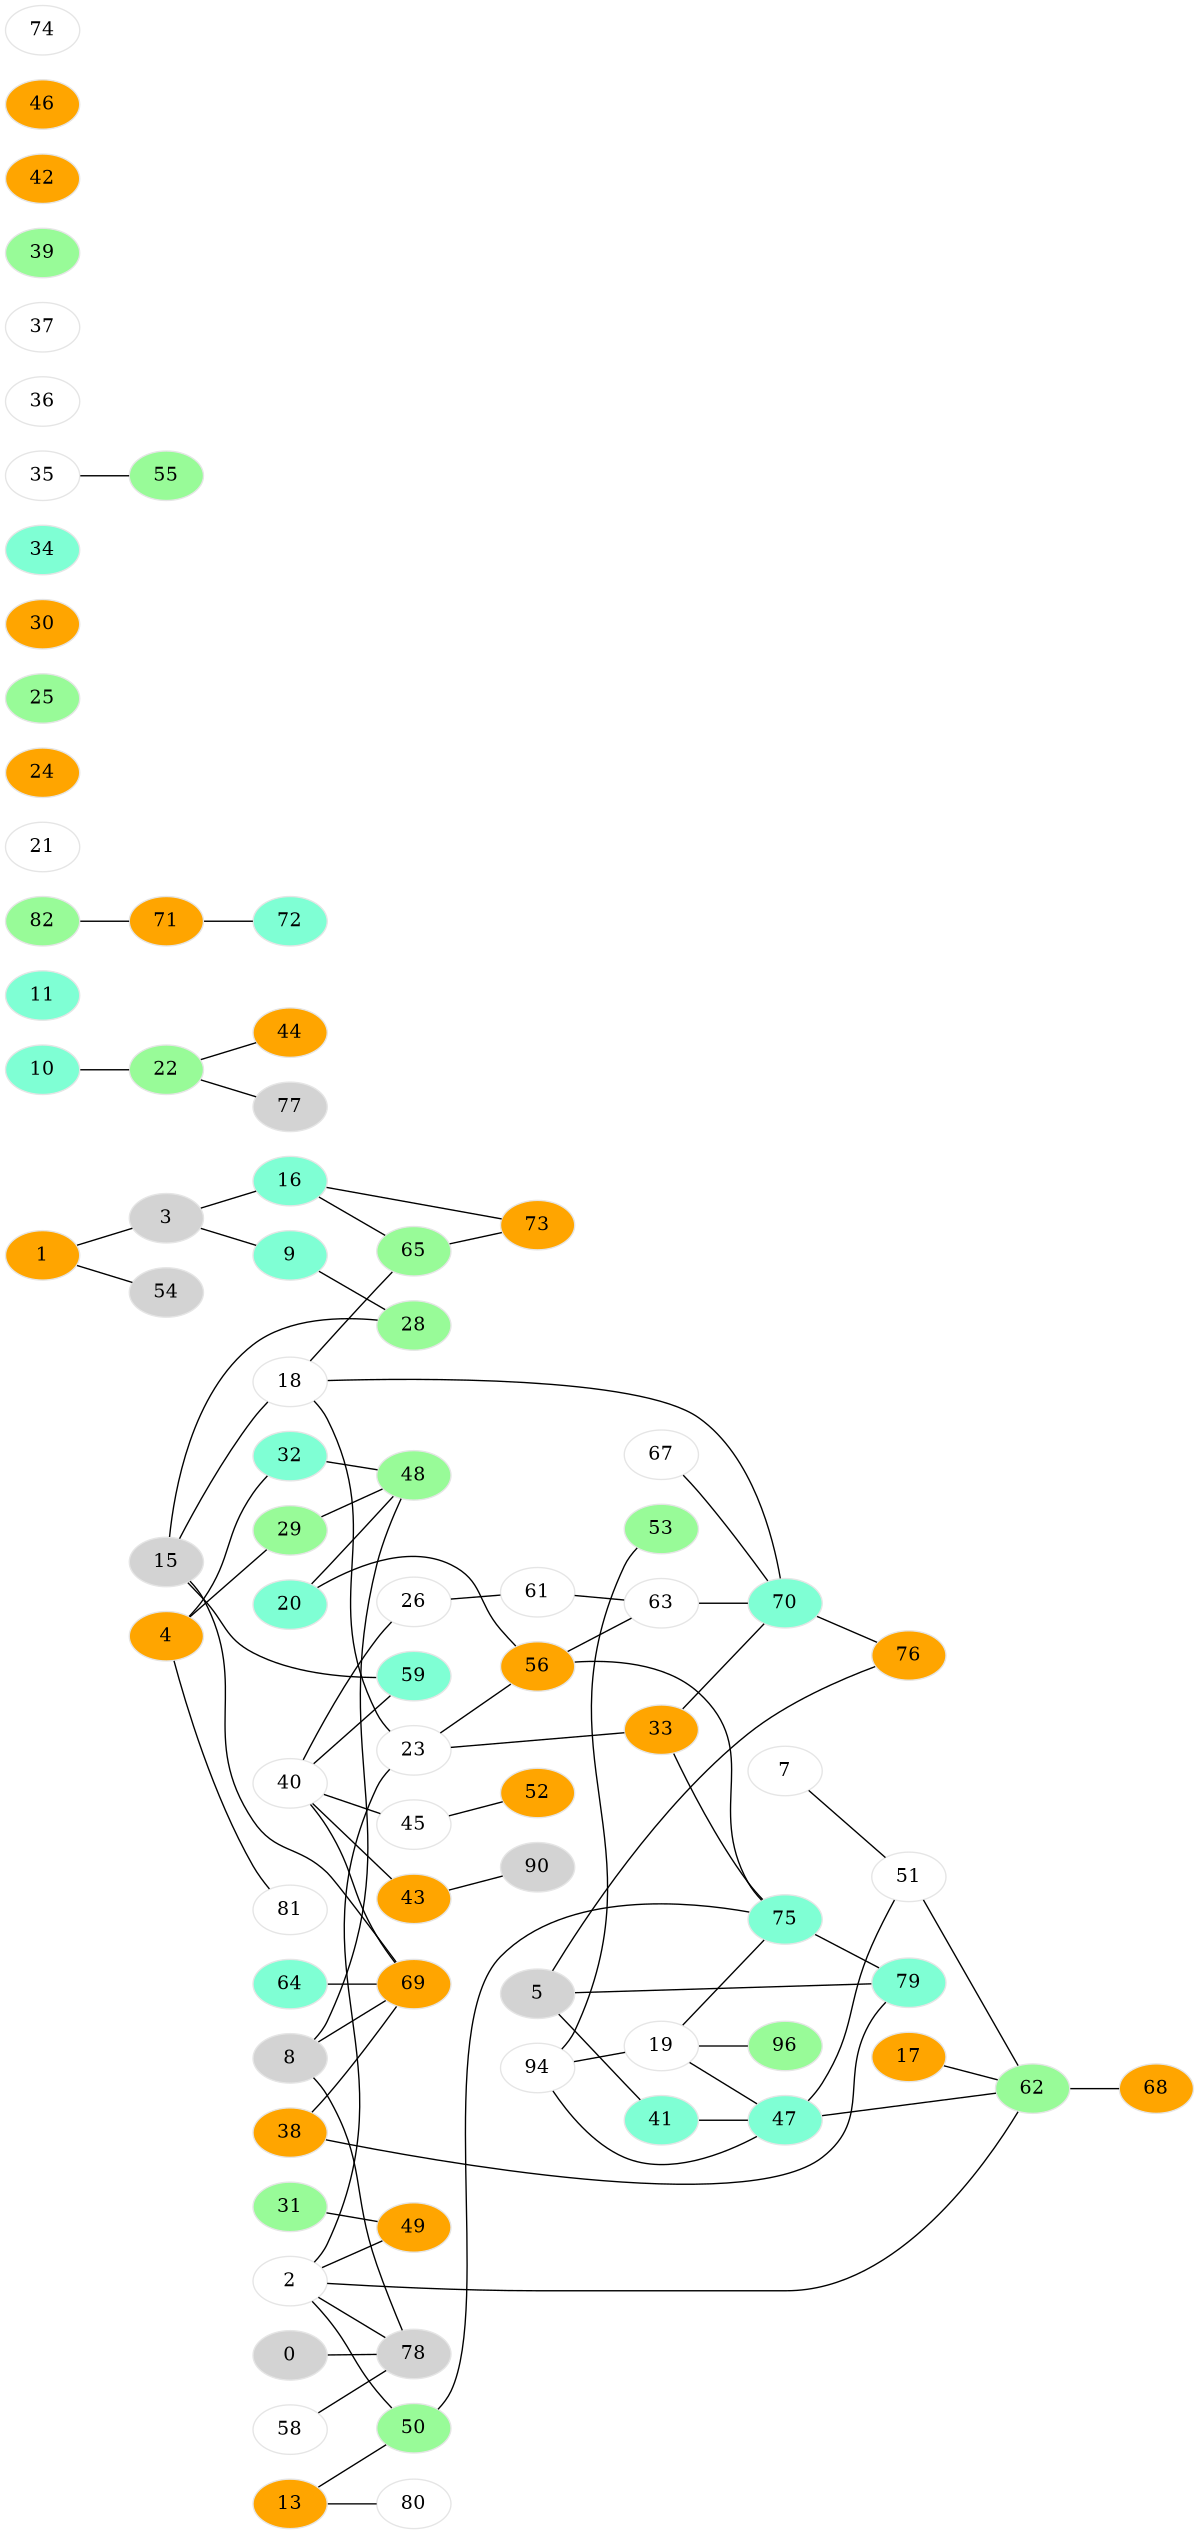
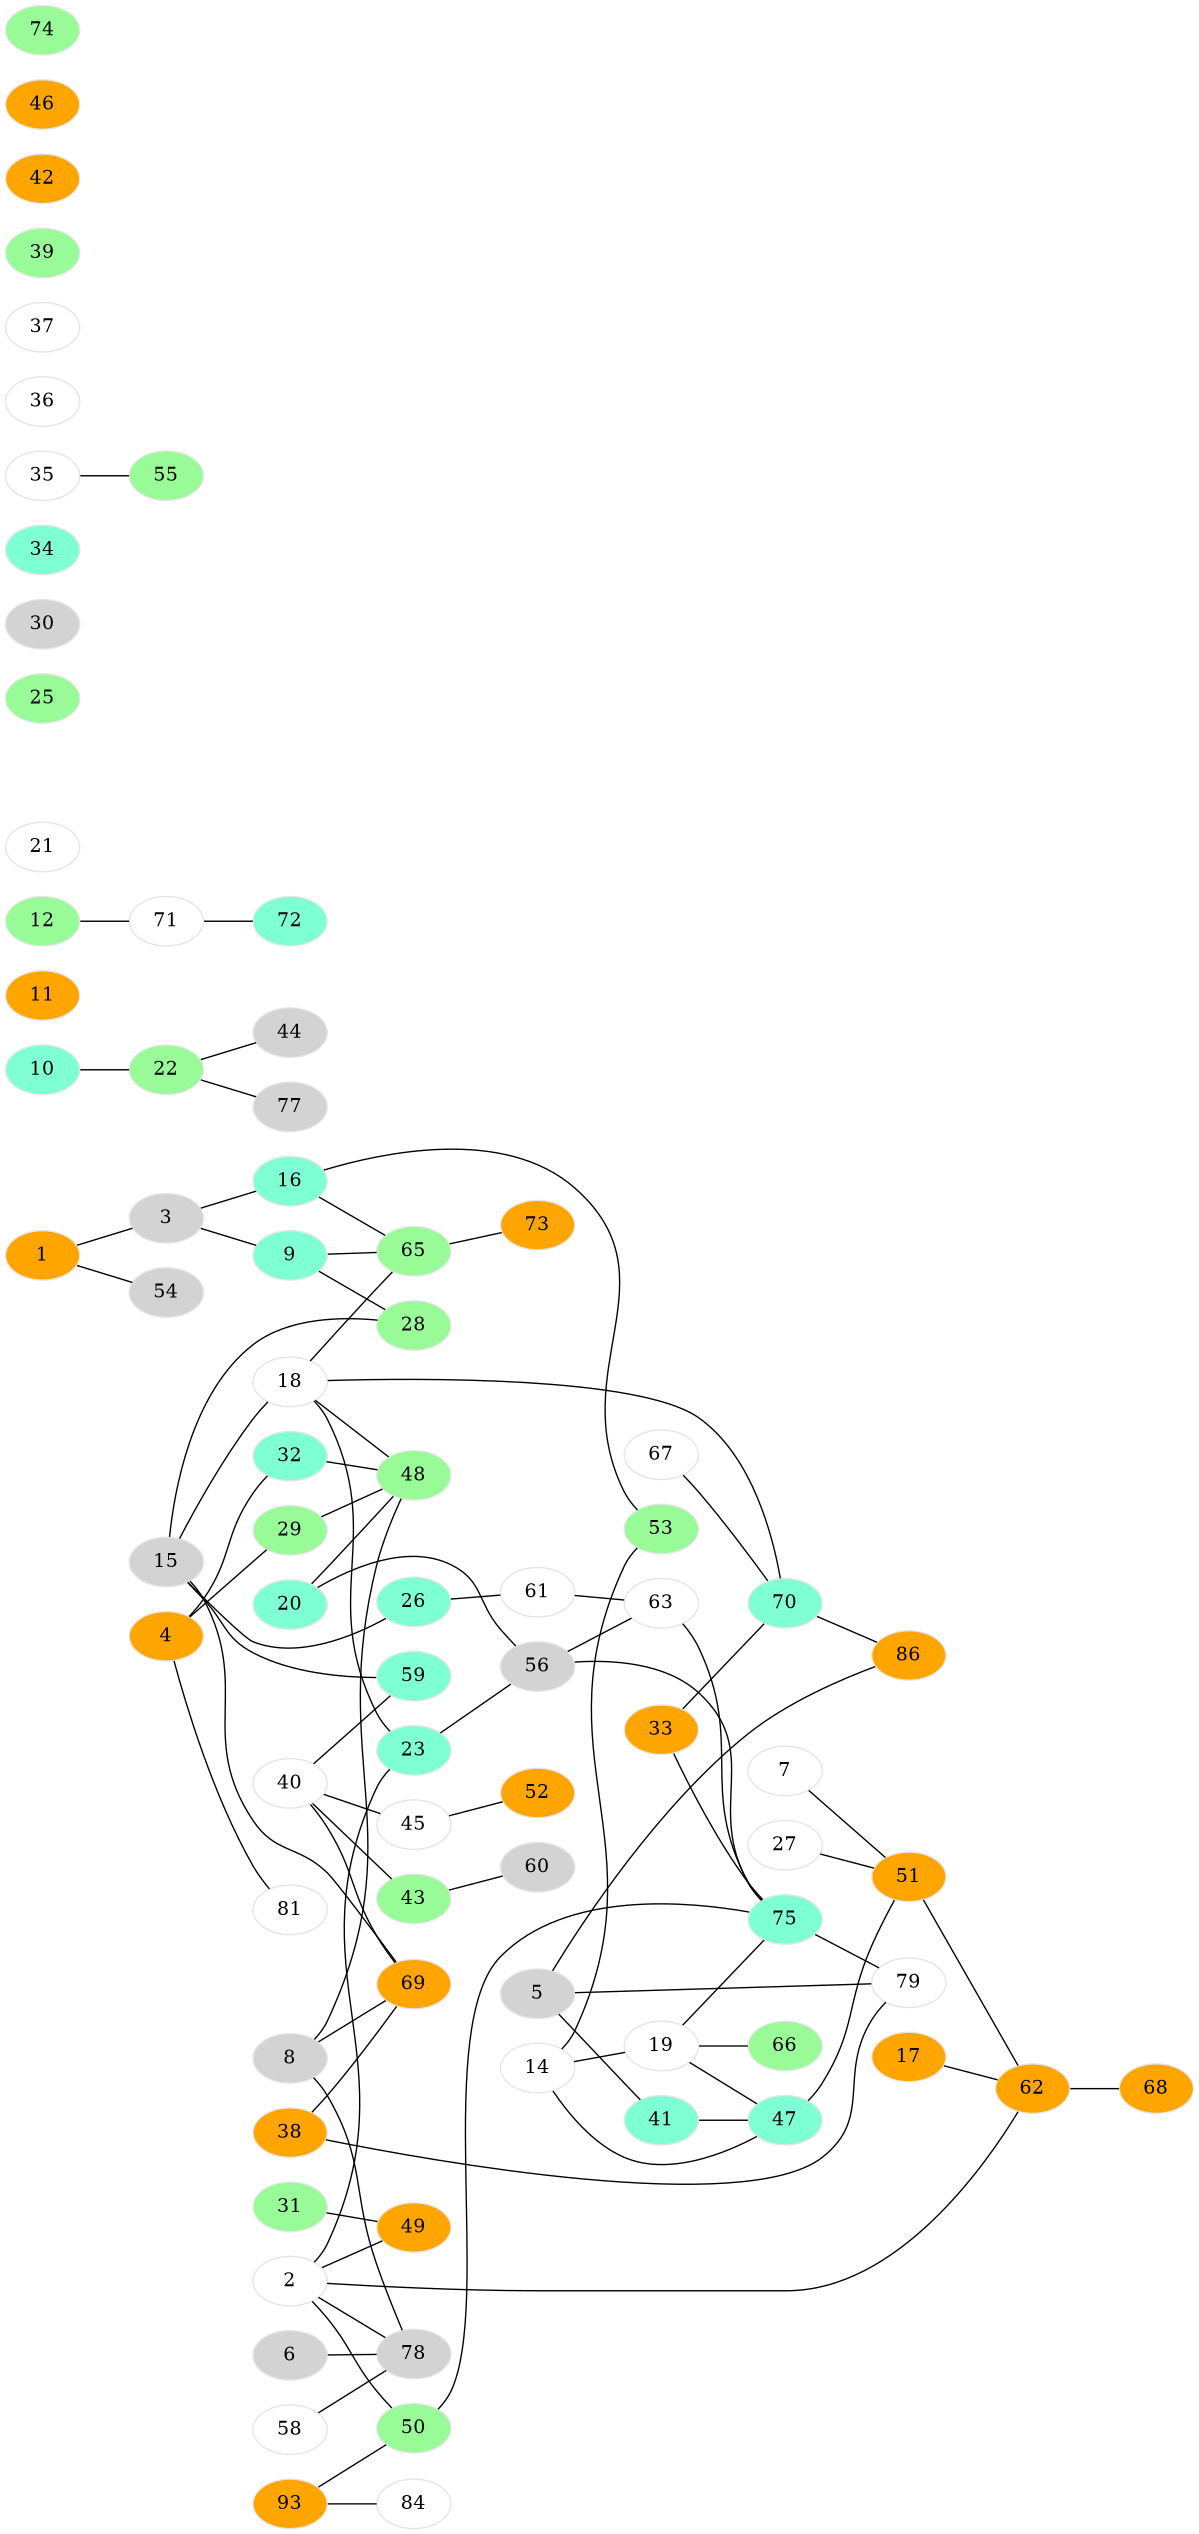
node "74": fillcolor white -> palegreen
node "30": fillcolor orange -> lightgrey
node "24": removed
node "82": label "82" -> "12"
node "71": fillcolor orange -> white
node "11": fillcolor aquamarine -> orange
node "44": fillcolor orange -> lightgrey
edge "16" -- "73": now "16" -- "53"
edge "65" -- "9": added
edge "18" -- "48": added
node "26": fillcolor white -> aquamarine
edge "63" -- "70": now "63" -- "75"
node "76": label "76" -> "86"
node "56": fillcolor orange -> lightgrey
edge "26" -- "40": now "26" -- "15"
edge "33" -- "23": removed
node "23": fillcolor white -> aquamarine
node "27": added
node "90": label "90" -> "60"
node "51": fillcolor white -> orange
node "43": fillcolor orange -> palegreen
node "79": fillcolor aquamarine -> white
node "64": removed
node "96": label "96" -> "66"
node "94": label "94" -> "14"
node "62": fillcolor palegreen -> orange
edge "62" -- "47": removed
node "0": label "0" -> "6"
node "13": label "13" -> "93"
node "80": label "80" -> "84"
